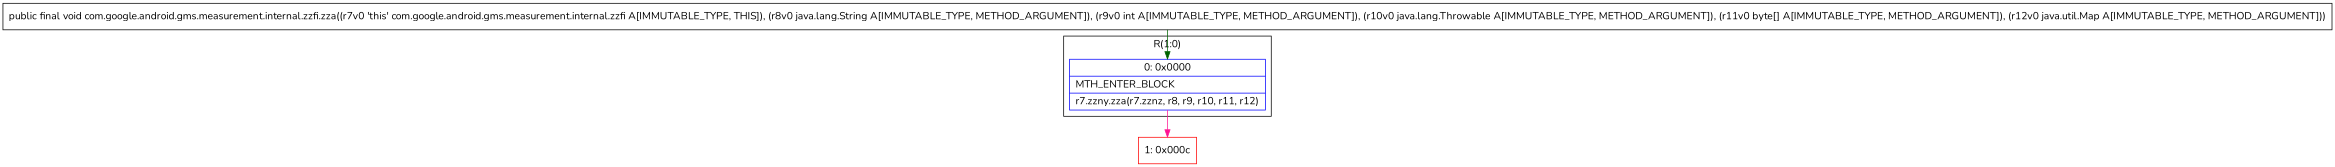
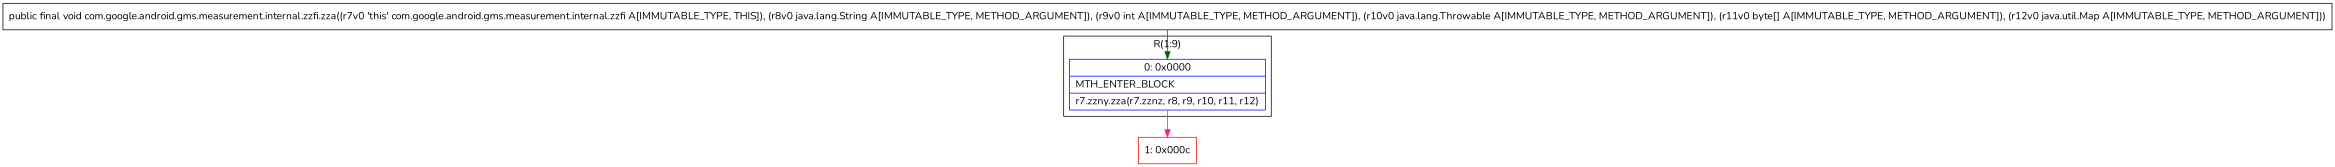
cluster "R(1:0)": label "R(1:0)" -> "R(1:9)"
